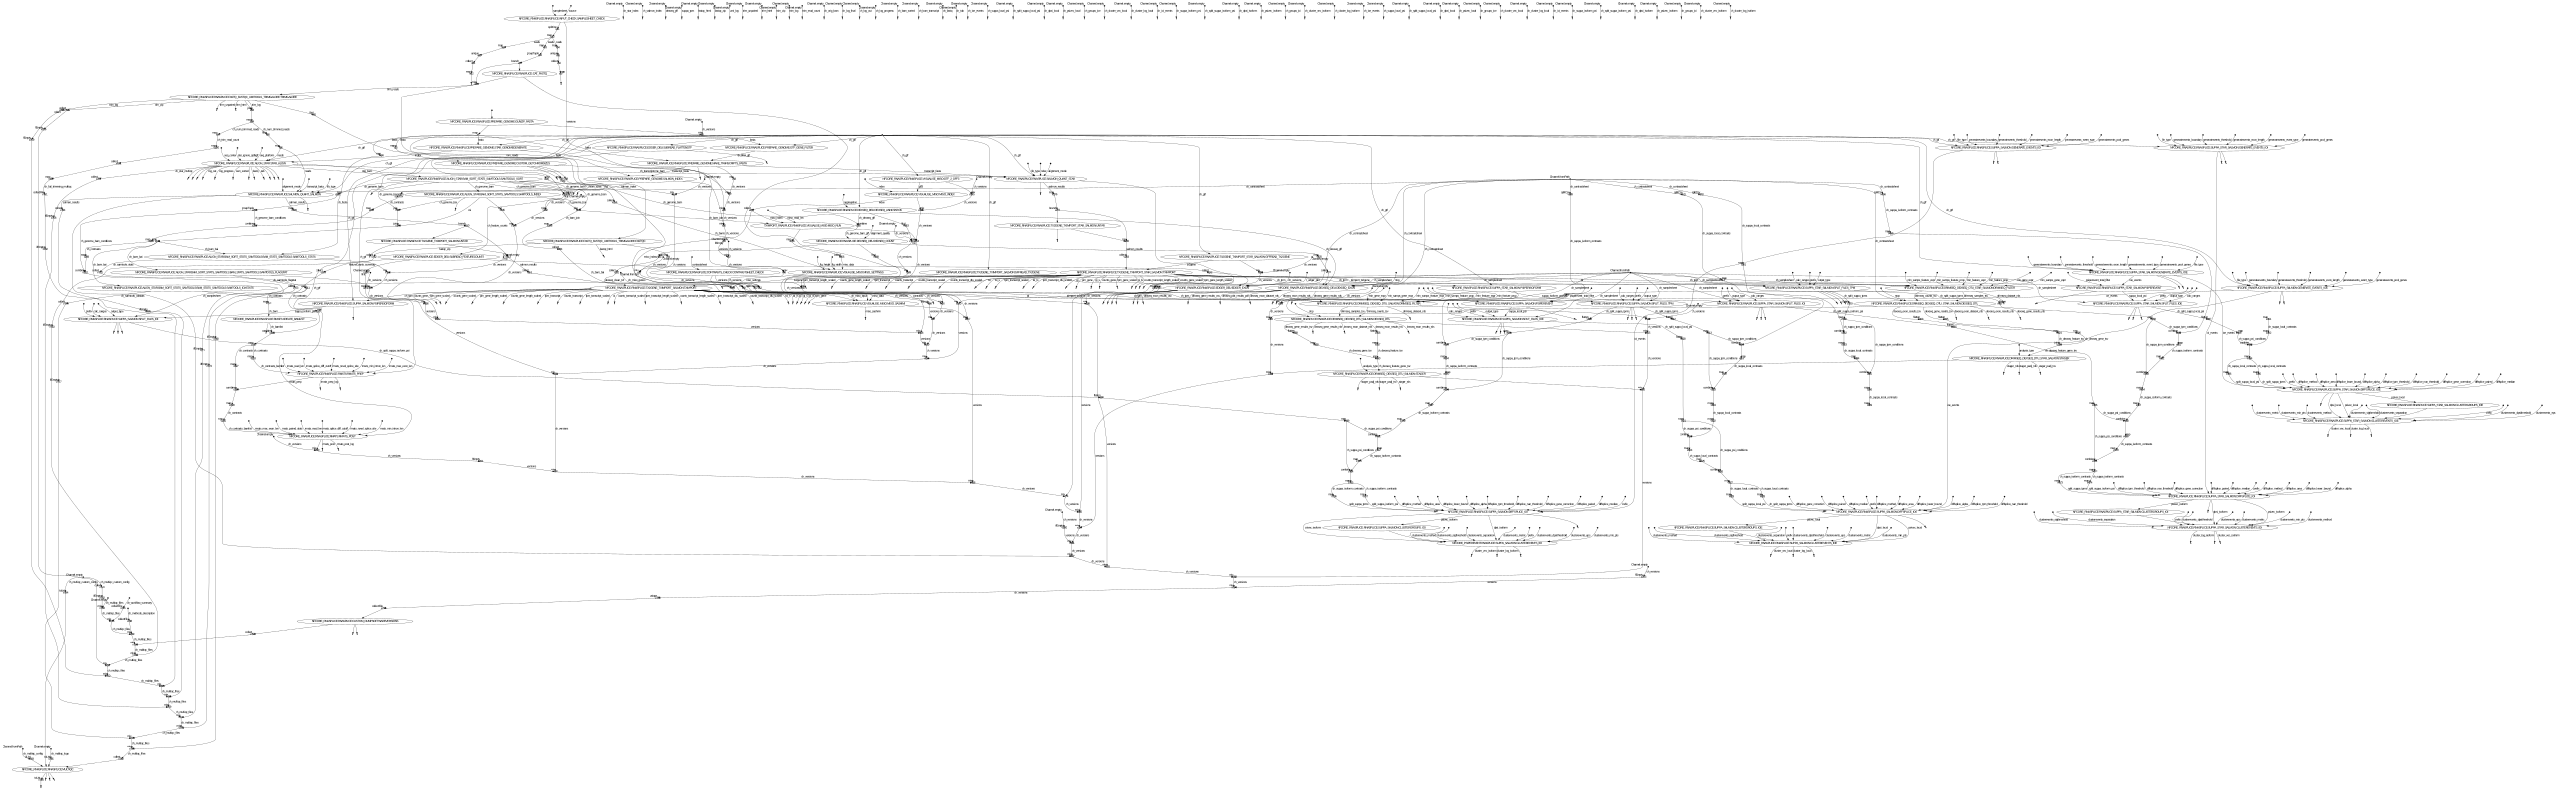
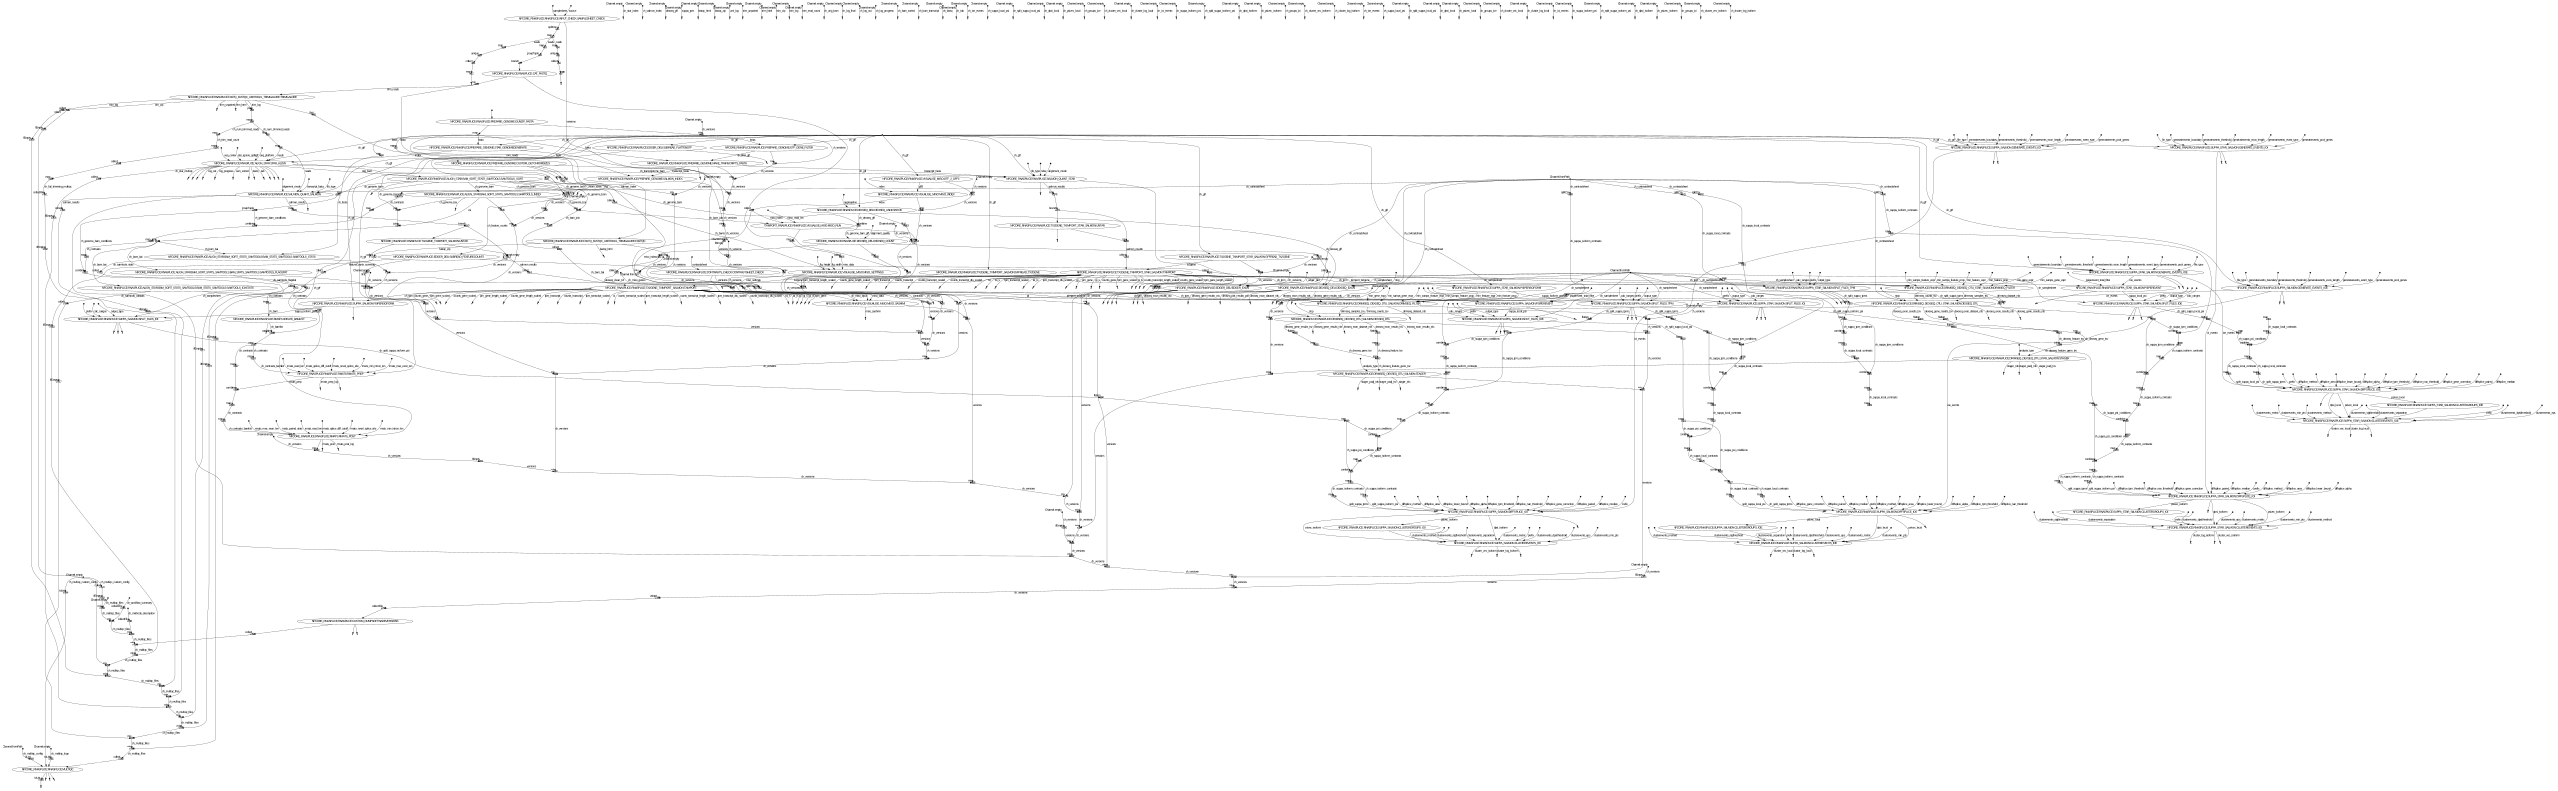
edge "v45 branch" -> "v65 mix": removed
node "v13 mix": added
node "NFCORE_PSIPEREVENT:RNASPLICE:SUPPA_SALMON:CLUSTEREVENTS_IOI": label "NFCORE_PSIPEREVENT:RNASPLICE:SUPPA_SALMON:CLUSTEREVENTS_IOI" -> "NFCORE_RNASPLICE:RNASPLICE:SUPPA_SALMON:CLUSTEREVENTS_IOI"
